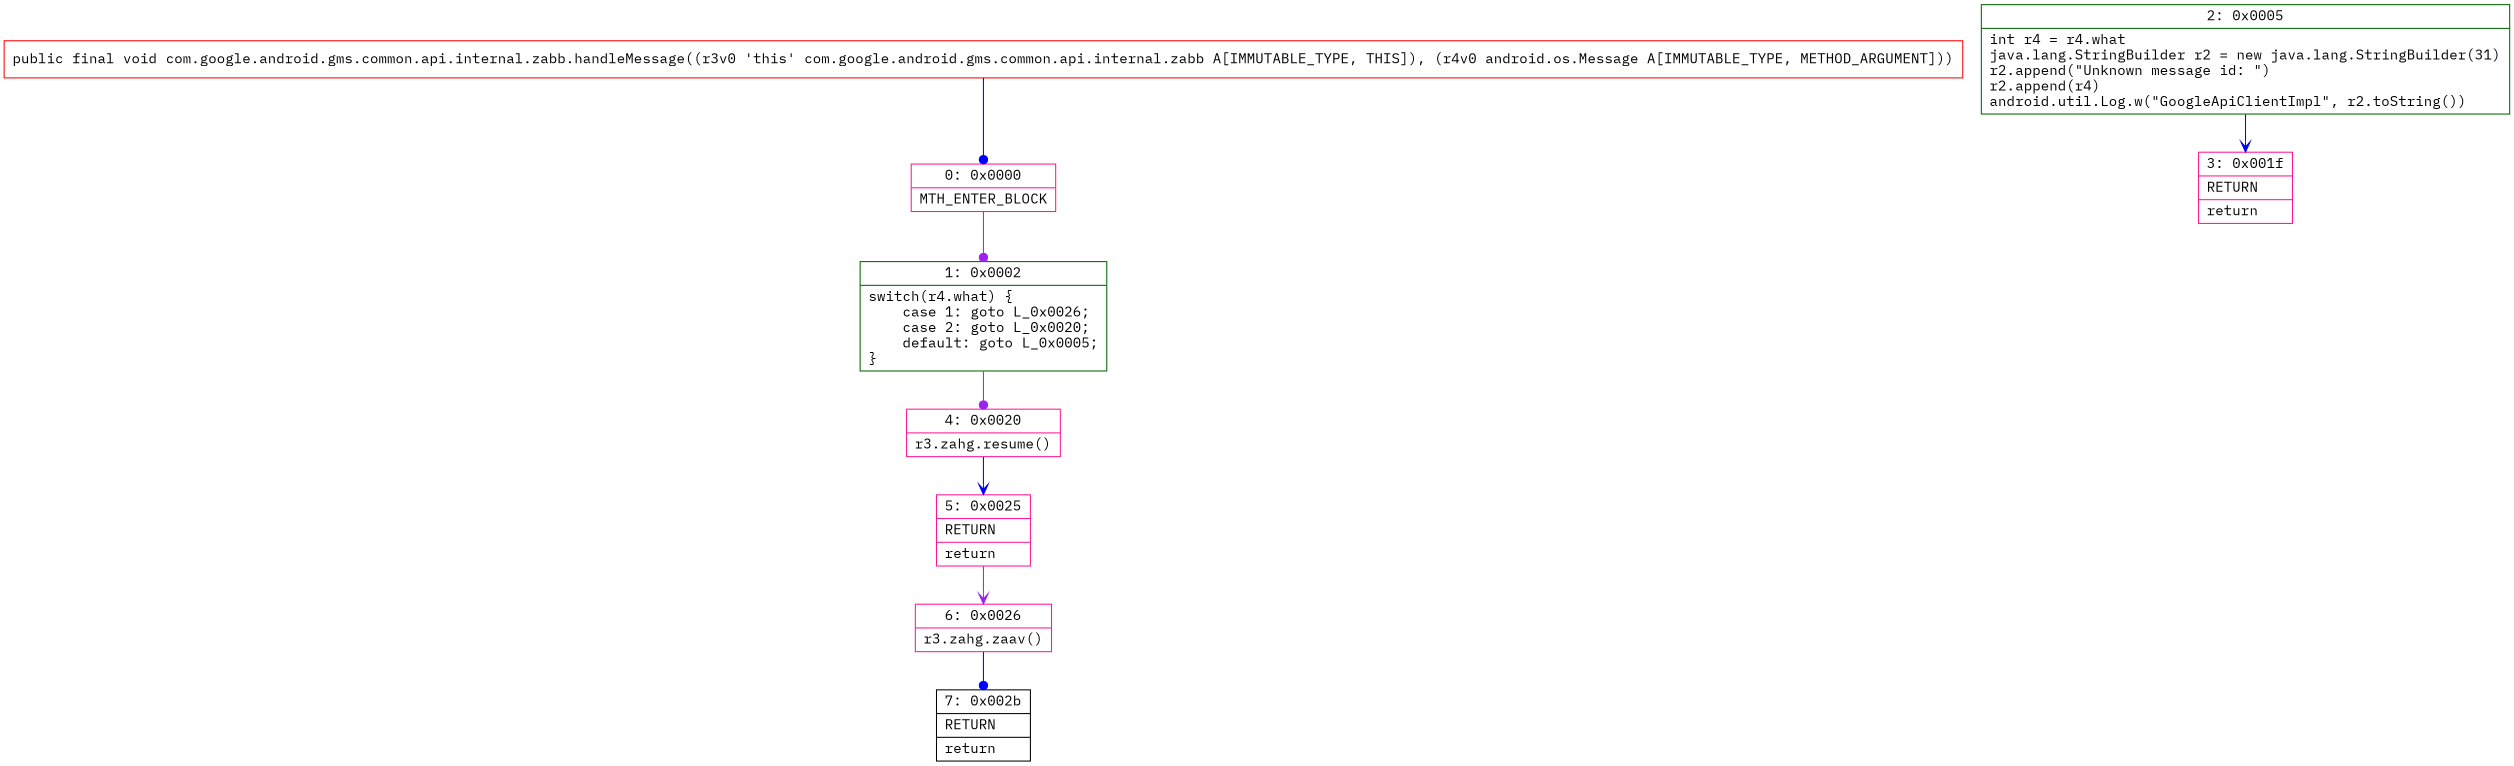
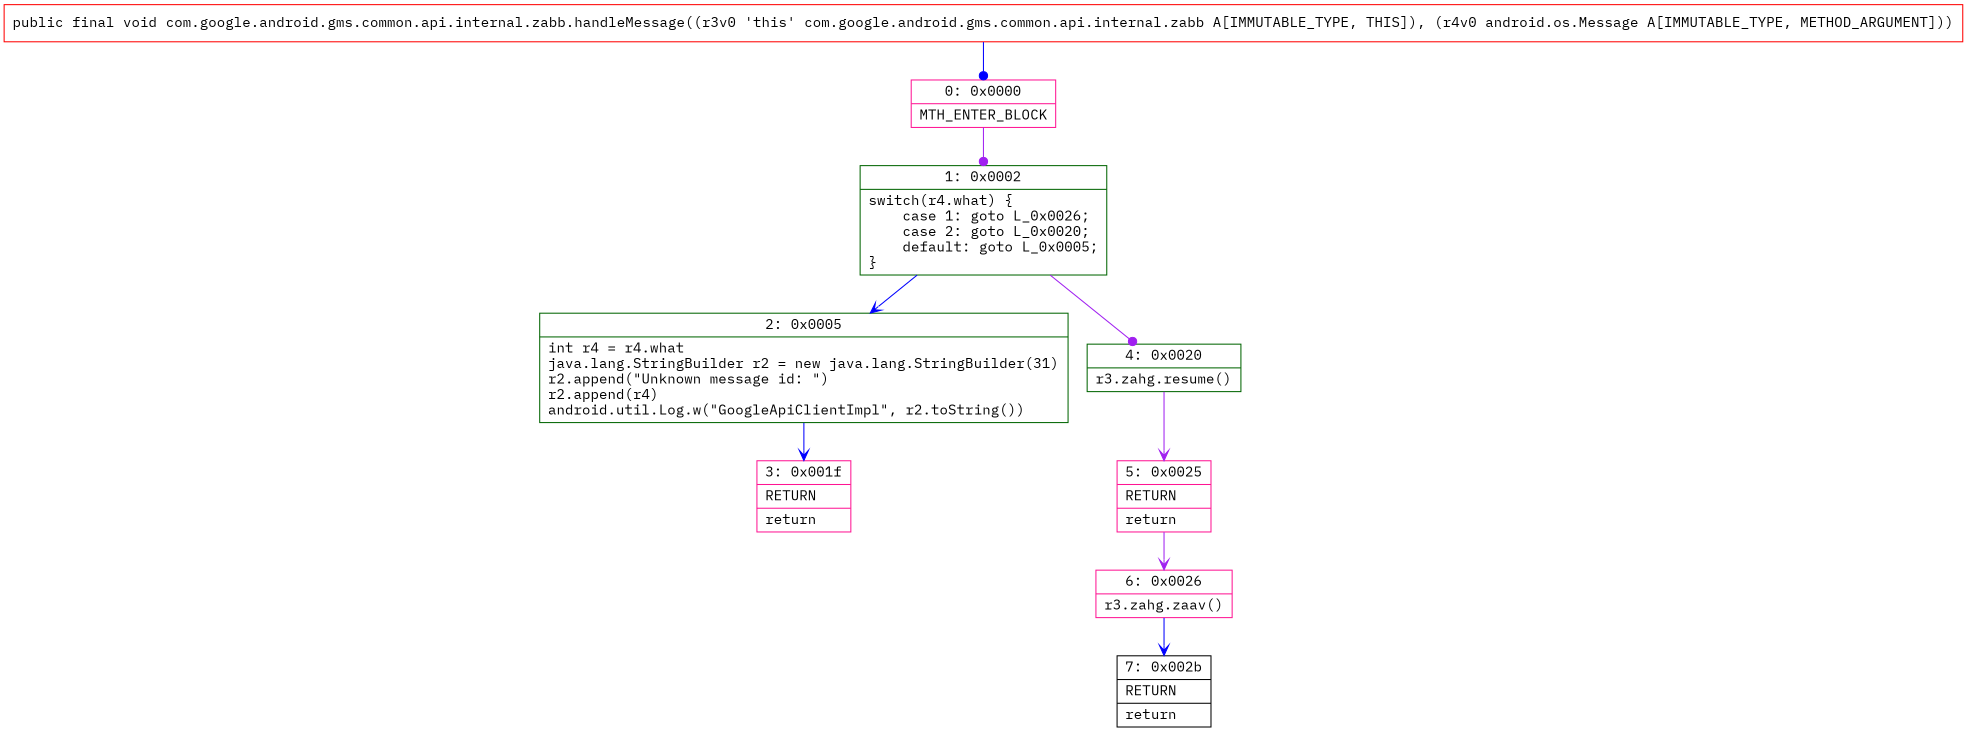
edge "1: 0x0002" -> "2: 0x0005": added
node "4: 0x0020": color deeppink -> darkgreen
edge "4: 0x0020" -> "5: 0x0025": color blue -> purple
edge "6: 0x0026" -> "7: 0x002b": arrowhead dot -> vee
